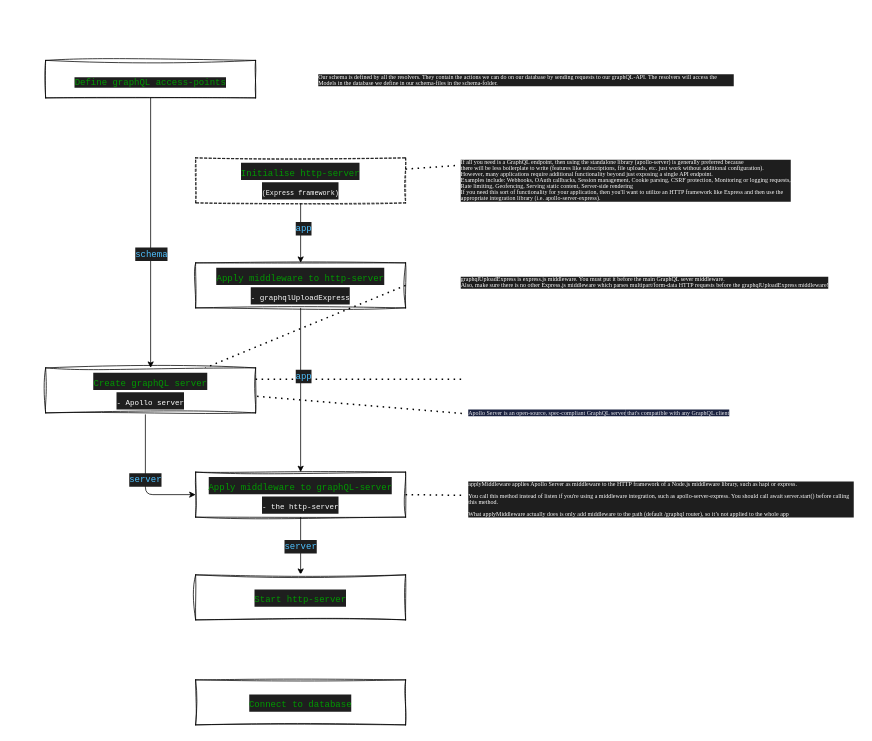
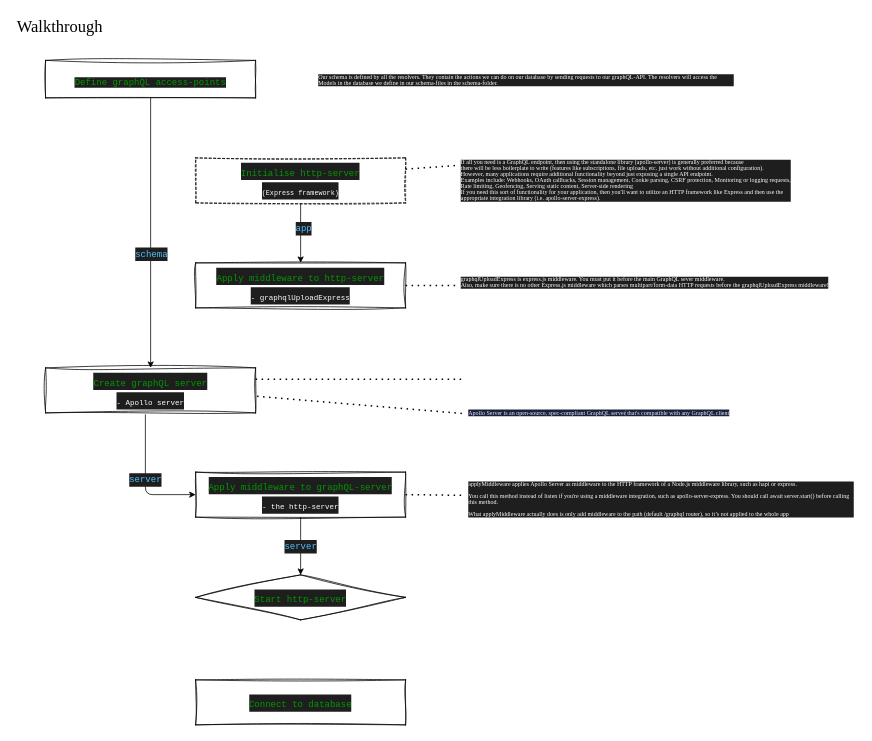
node "Walkthrough": added
edge "Apply middleware to http-server - graphqlUploadExpress" -- "Create graphQL server - Apollo server": now "Apply middleware to http-server - graphqlUploadExpress" -- "graphqlUploadExpress is express.js middleware. You must put it before the main GraphQL sever middleware. Also, make sure there is no other Express.js middleware which parses multipart/form-data HTTP requests before the graphqlUploadExpress middleware!"
edge "Apply middleware to http-server - graphqlUploadExpress" -> "Apply middleware to graphQL-server - the http-server": removed, label "app"
node "Start http-server": shape rectangle -> diamond
